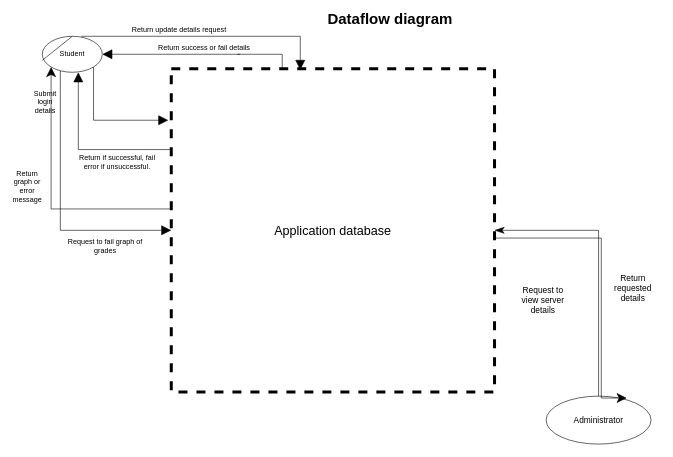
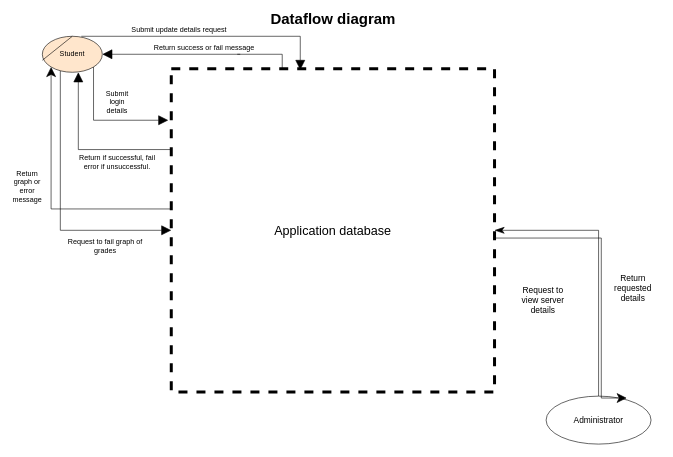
node "Dataflow diagram": moved (390, 18) -> (333, 18)
node "Return update details request": label "Return update details request" -> "Submit update details request"
node "Return success or fail details": label "Return success or fail details" -> "Return success or fail message"
node "Student": fillcolor #ffffff -> #ffe6cc
node "Submit login details": moved (45, 102) -> (117, 102)
